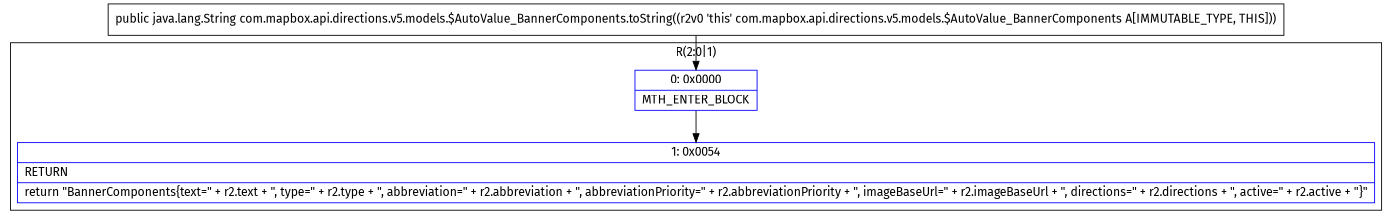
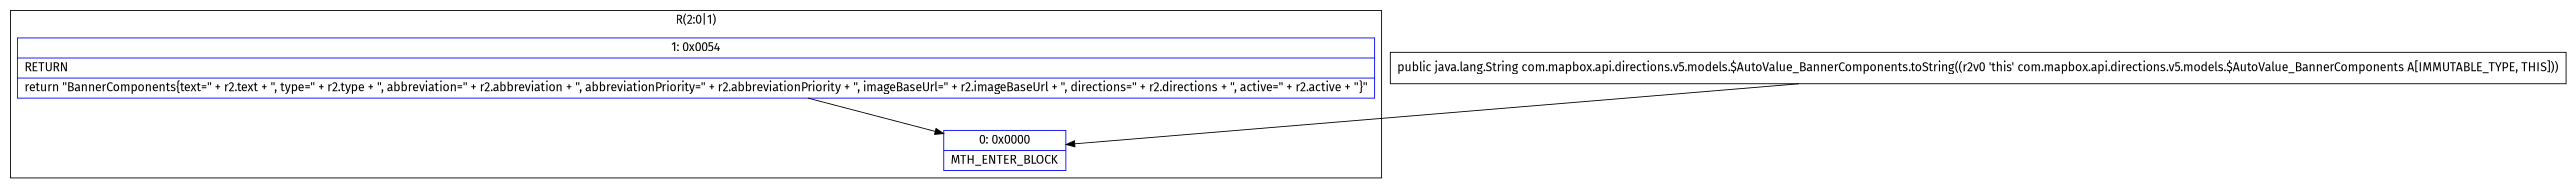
edge "0: 0x0000" -> "1: 0x0054": reversed
